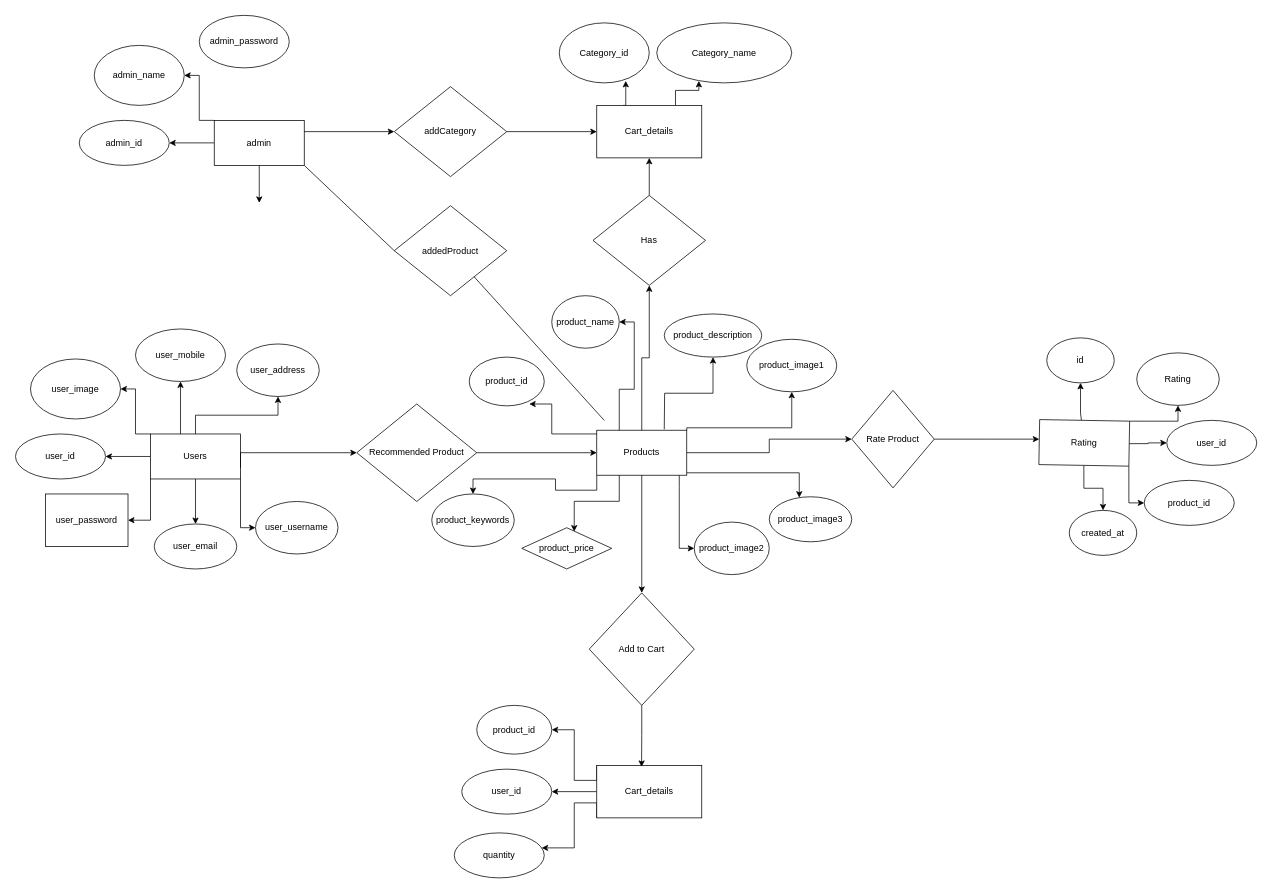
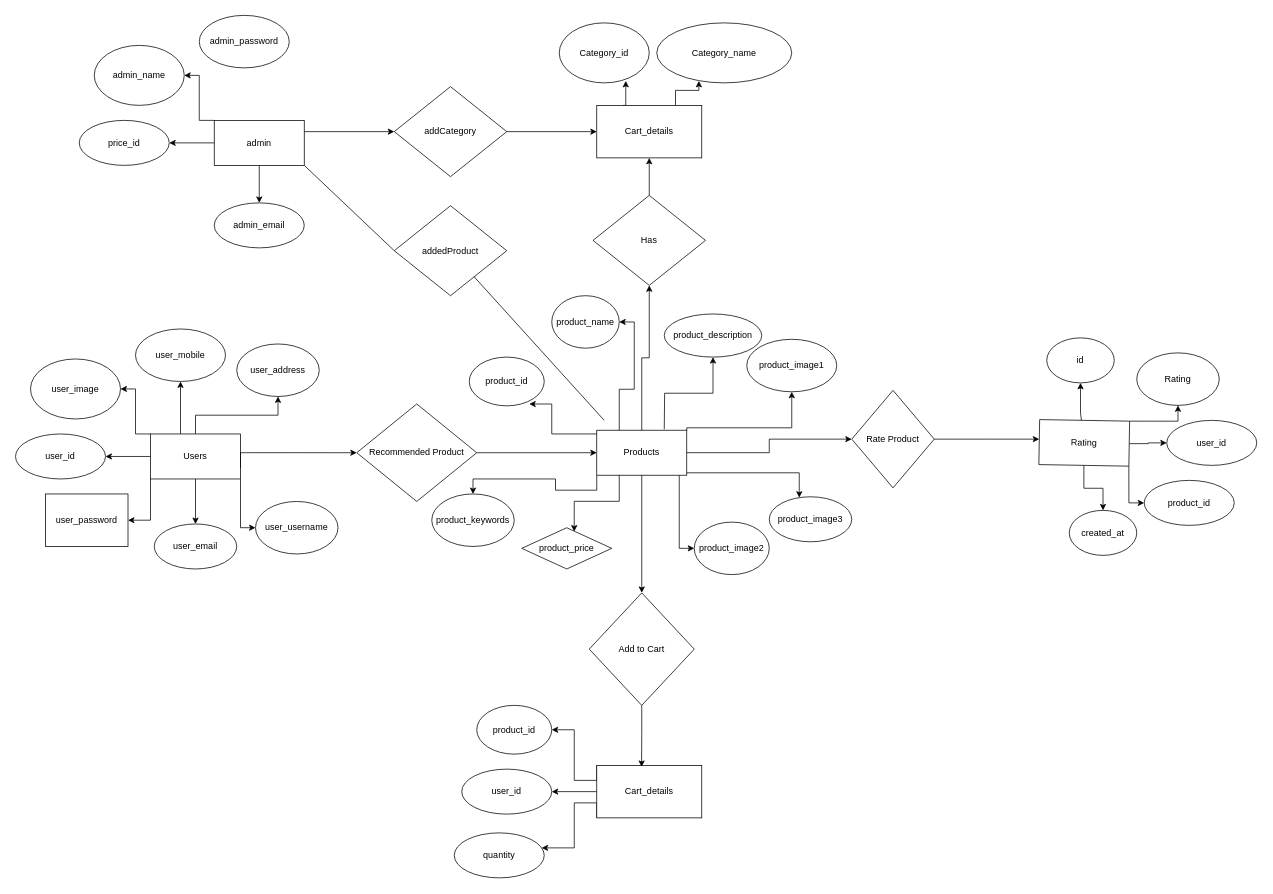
node "admin_id": label "admin_id" -> "price_id"
node "admin_email": added
